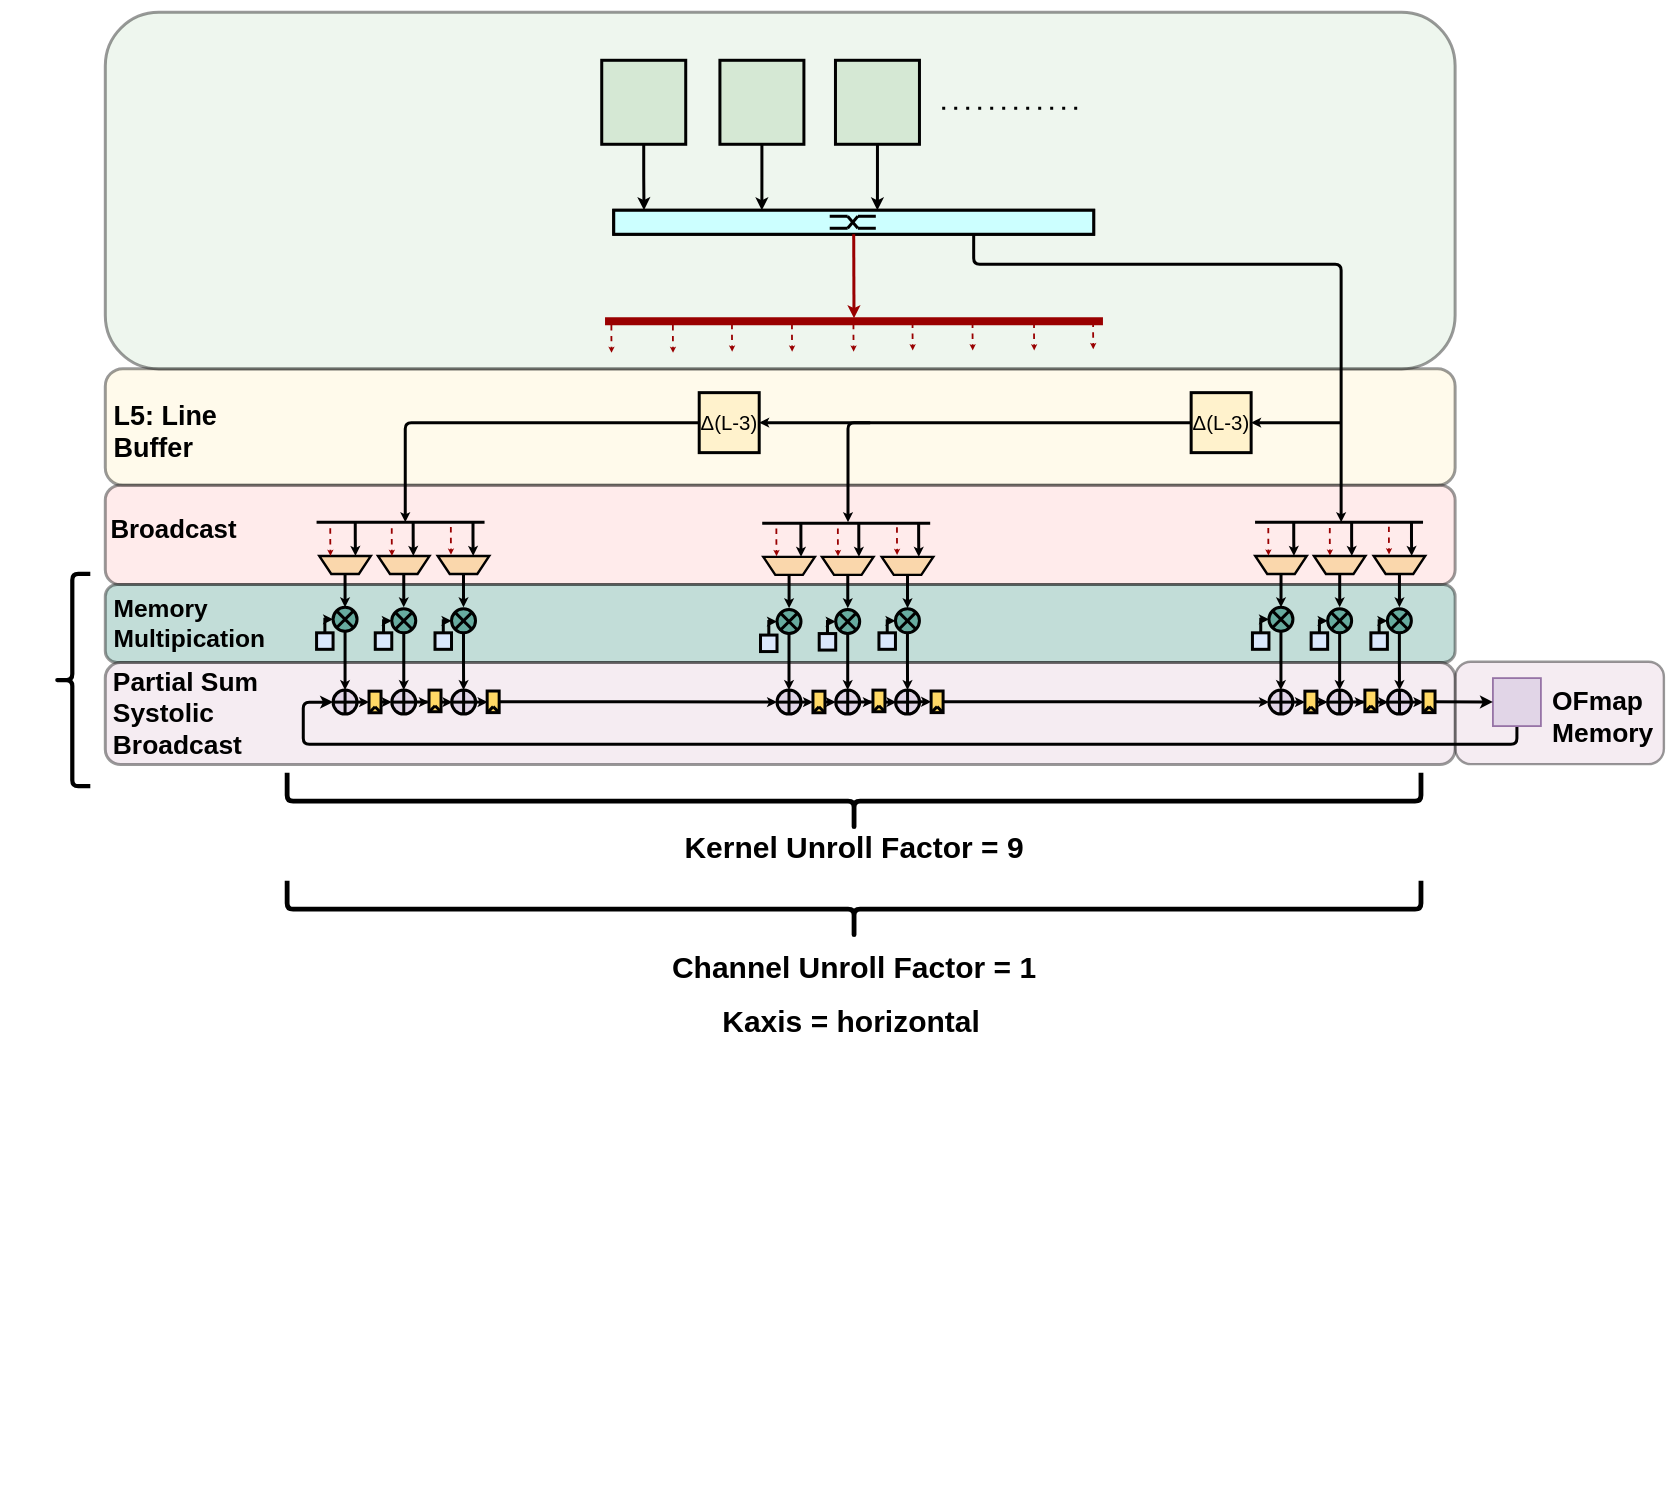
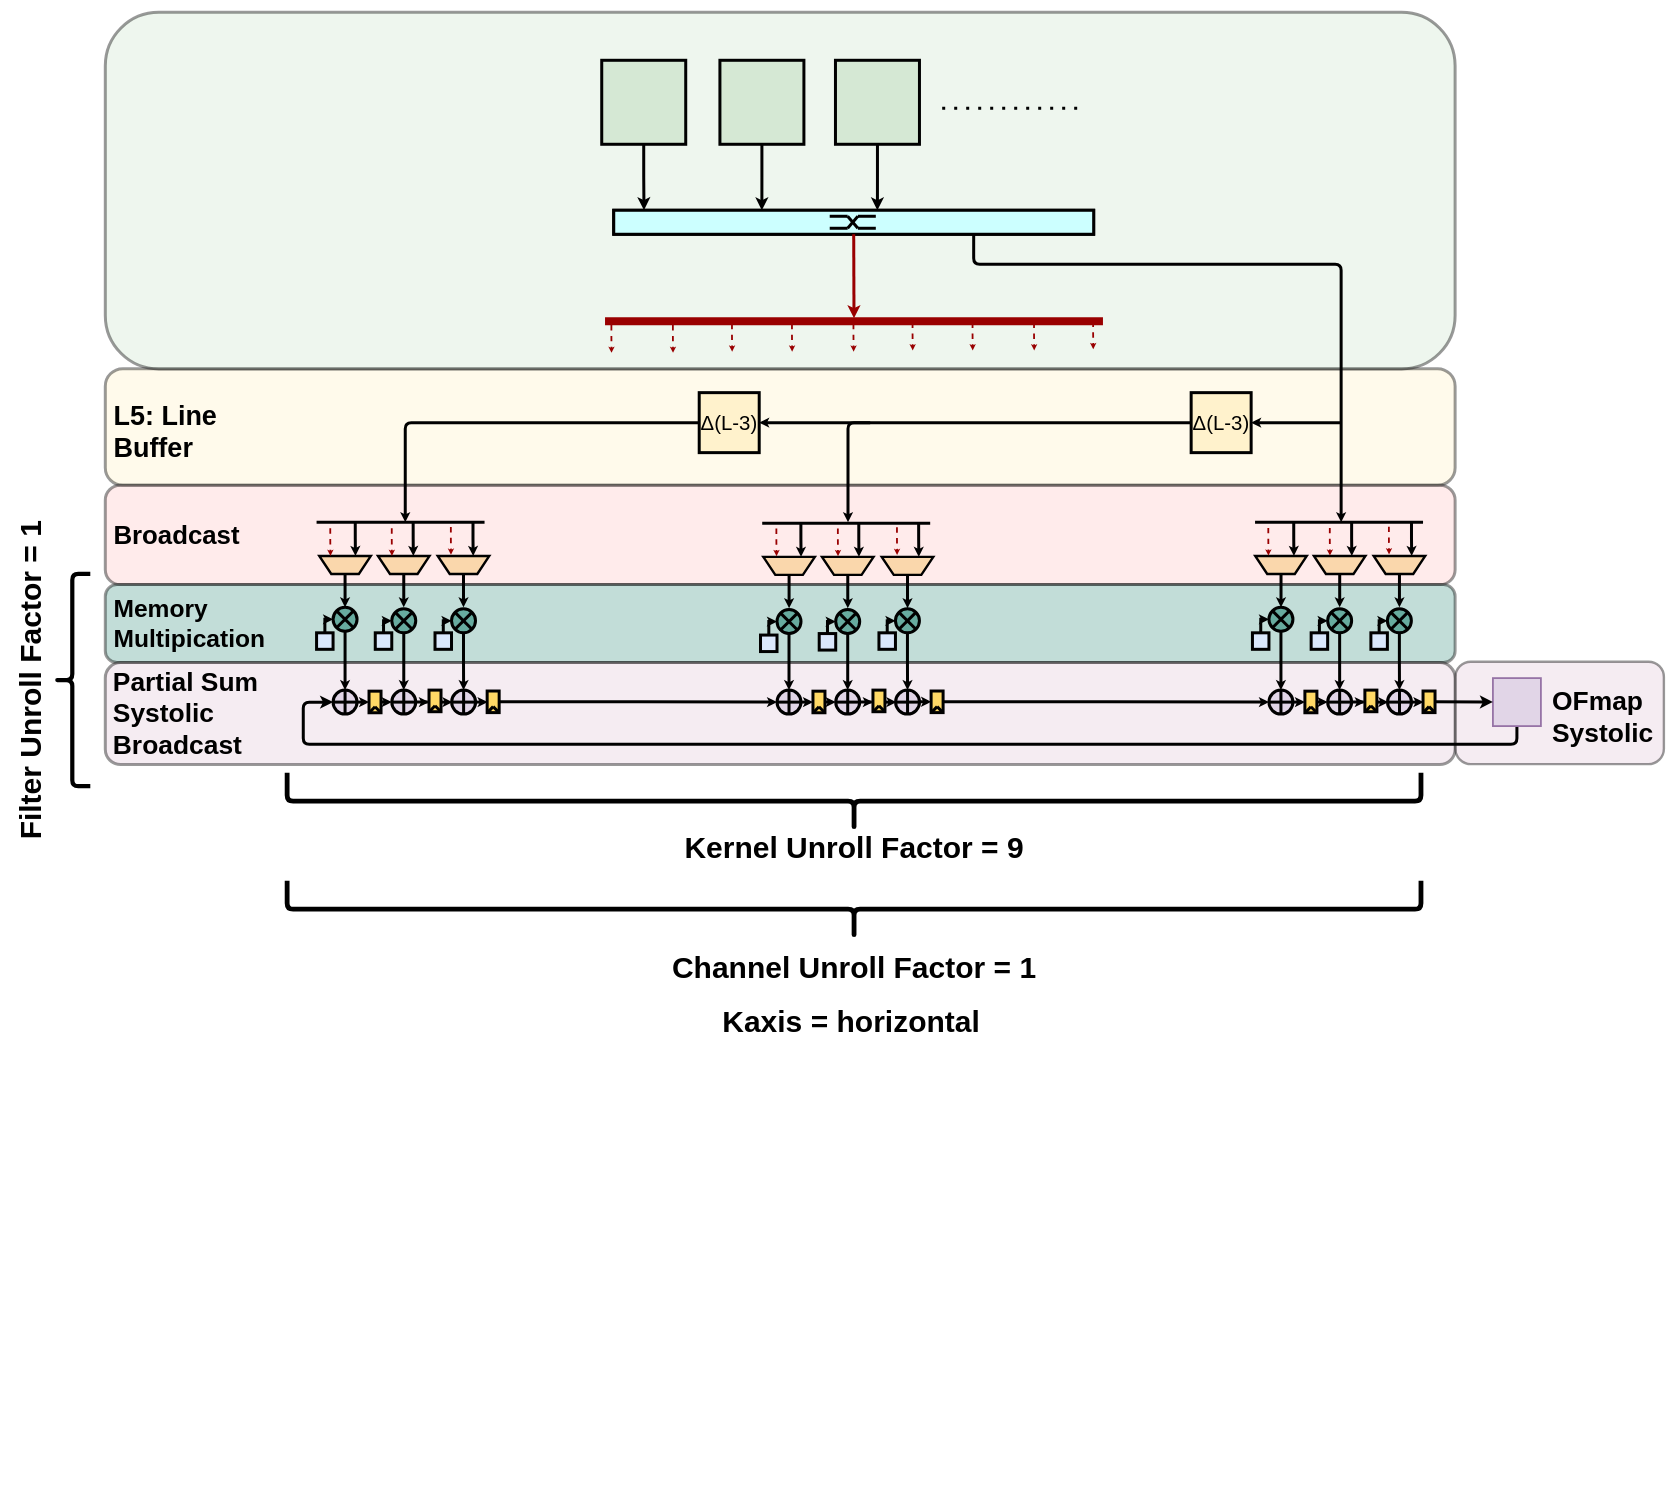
node "Broadcast": moved (196, 529) -> (199, 535)
node "Filter Unroll Factor = 1": added
node "OFmap Memory": label "OFmap Memory" -> "OFmap Systolic"
